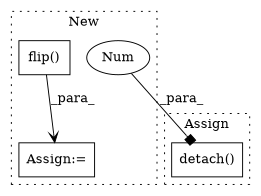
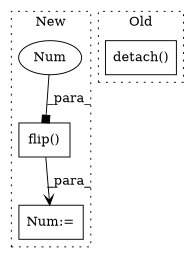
edge "Num" -> "detach()": now "Num" -> "flip()"
cluster "Assign": label "Assign" -> "Old"
node "Assign:=": label "Assign:=" -> "Num:="
